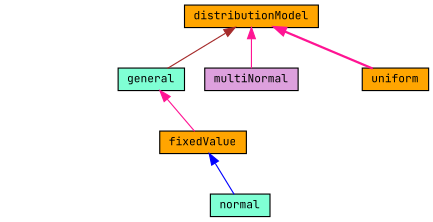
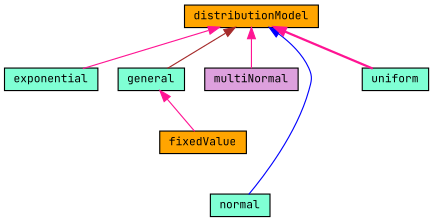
node "exponential": added
node "uniform": fillcolor orange -> aquamarine
edge "normal" -> "fixedValue": now "normal" -> "distributionModel"
